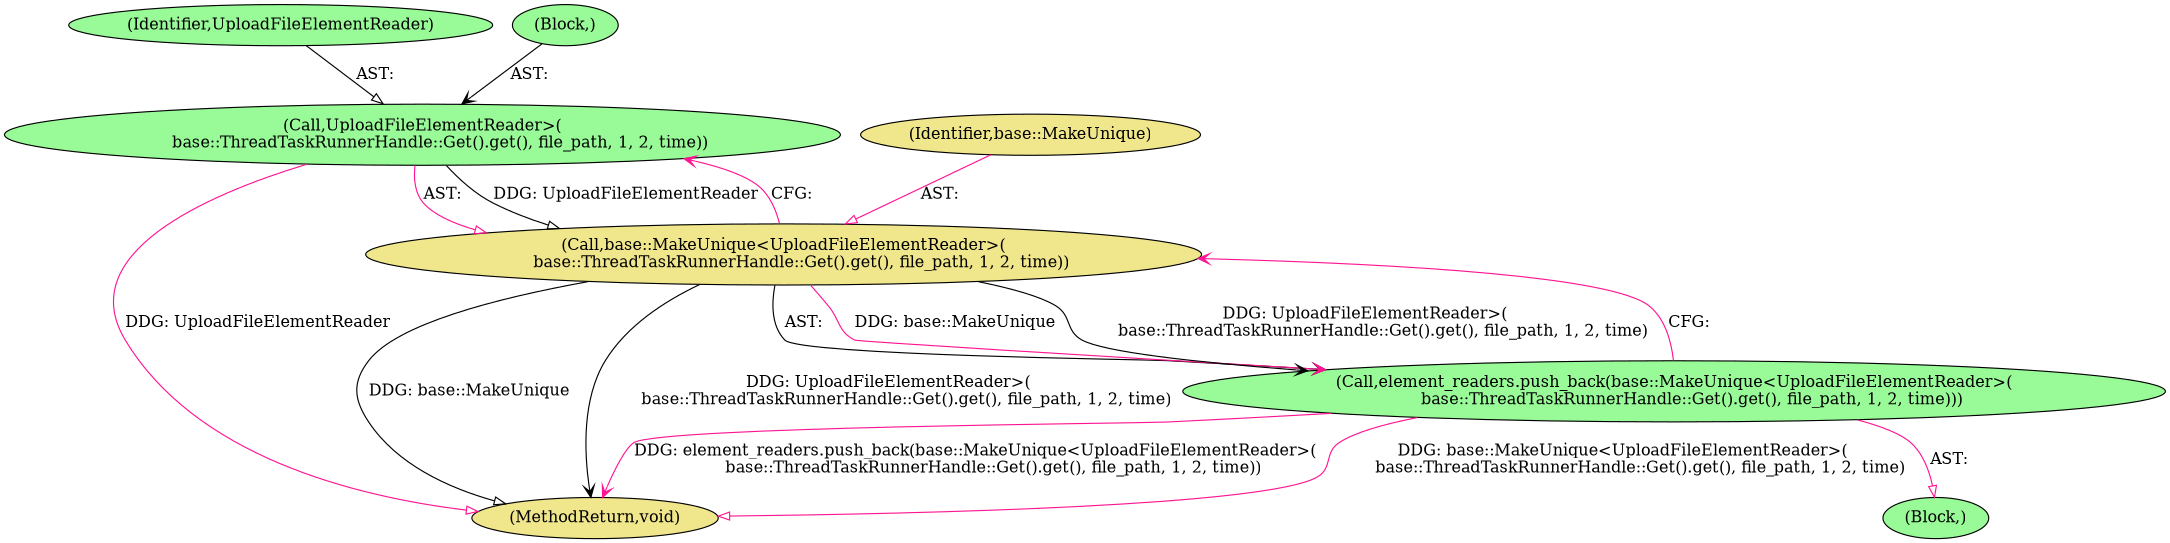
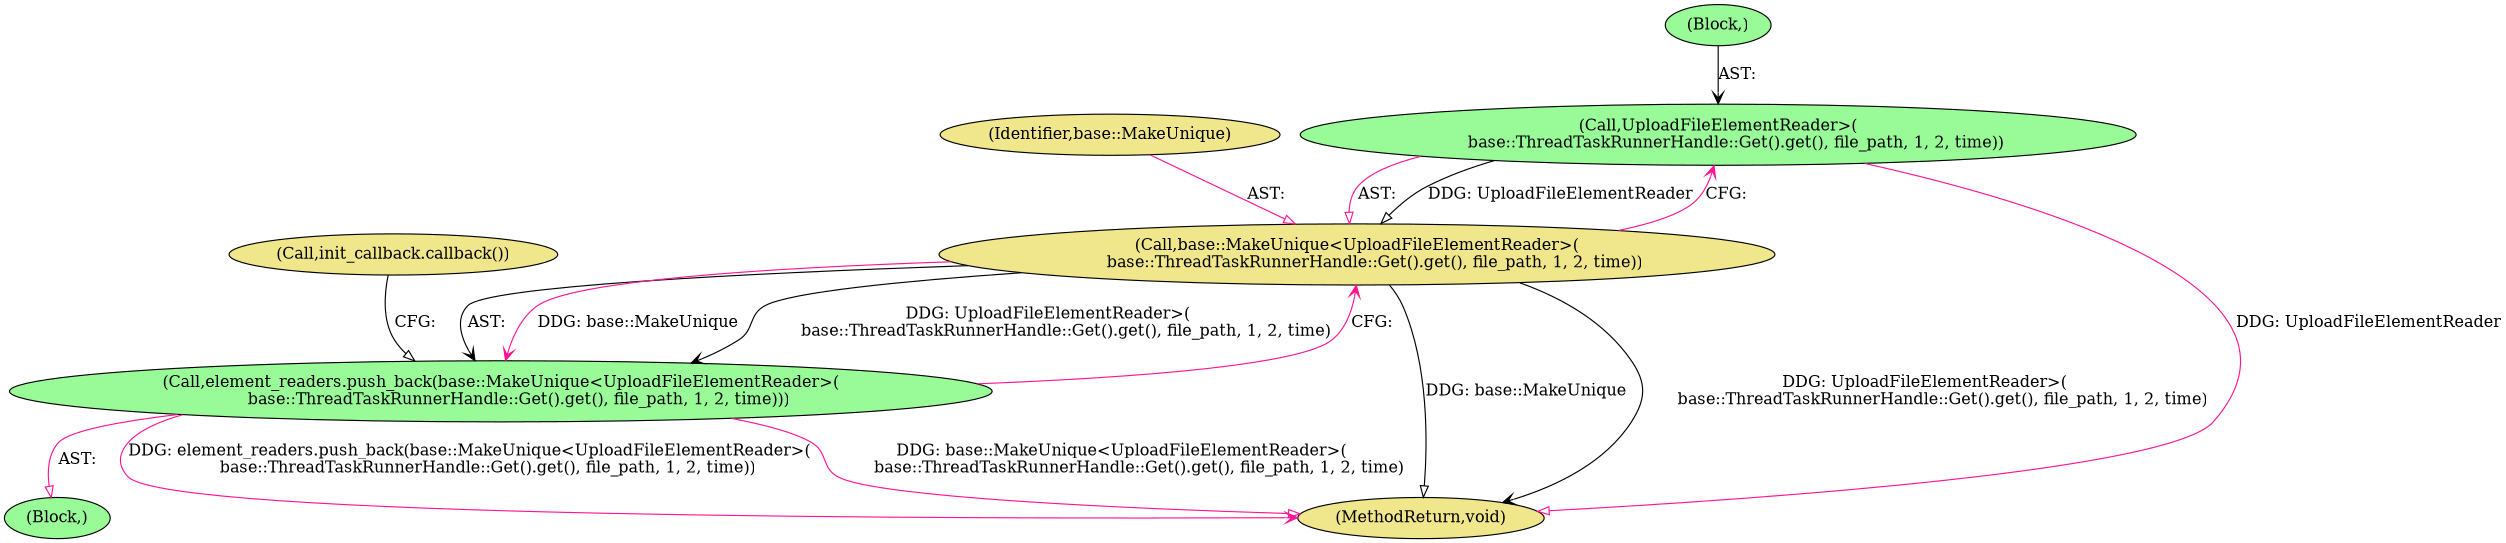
node "(Identifier,UploadFileElementReader)": removed
node "(Call,init_callback.callback())": added
